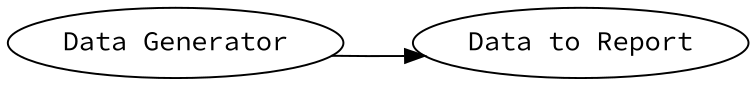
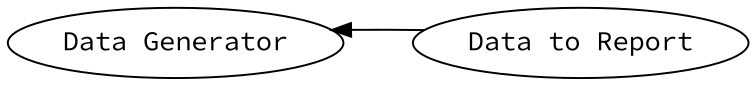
edge "Data Generator" -> "Data to Report": reversed
